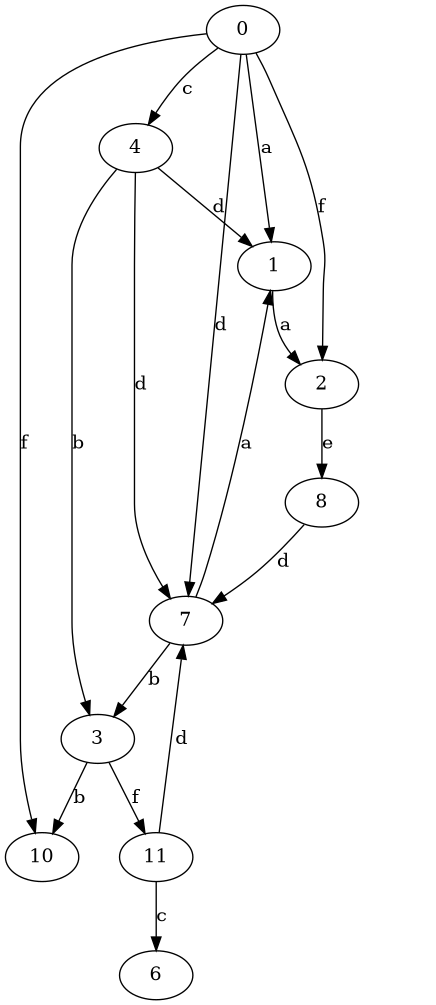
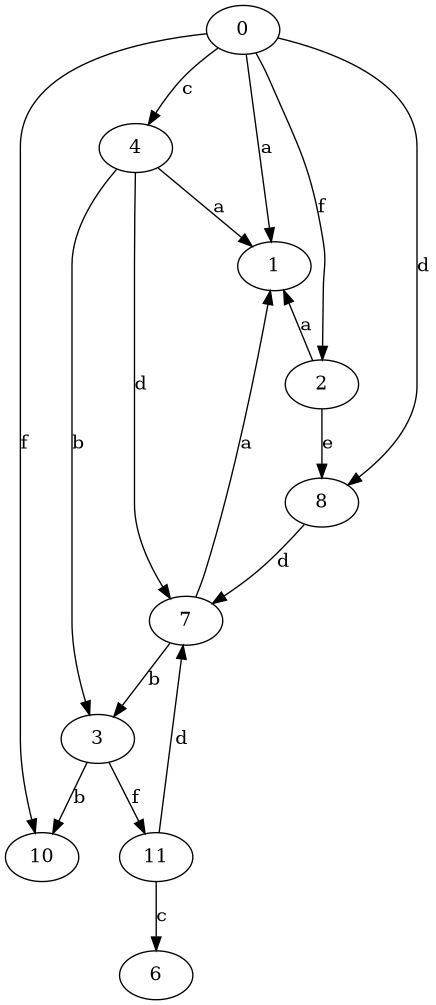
edge "4" -> "1": label "d" -> "a"
edge "0" -> "7": now "0" -> "8"
edge "1" -> "2": reversed
